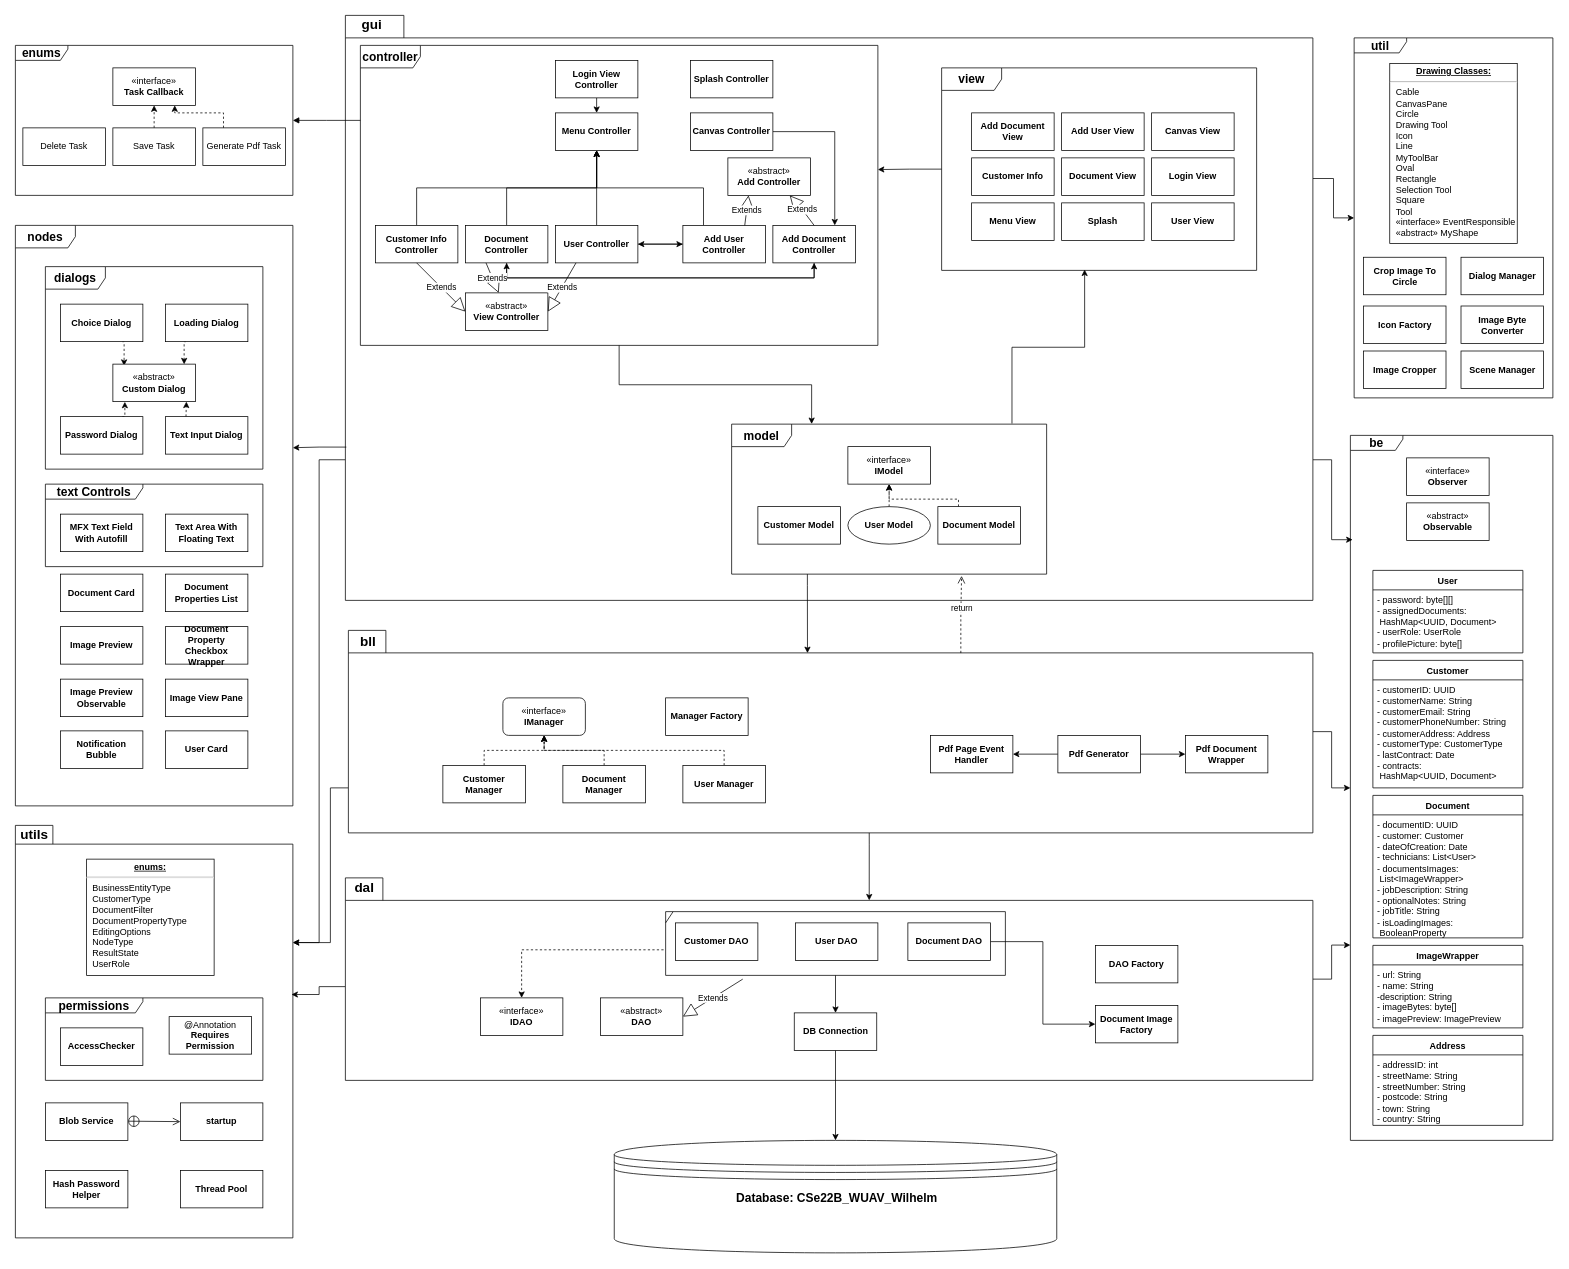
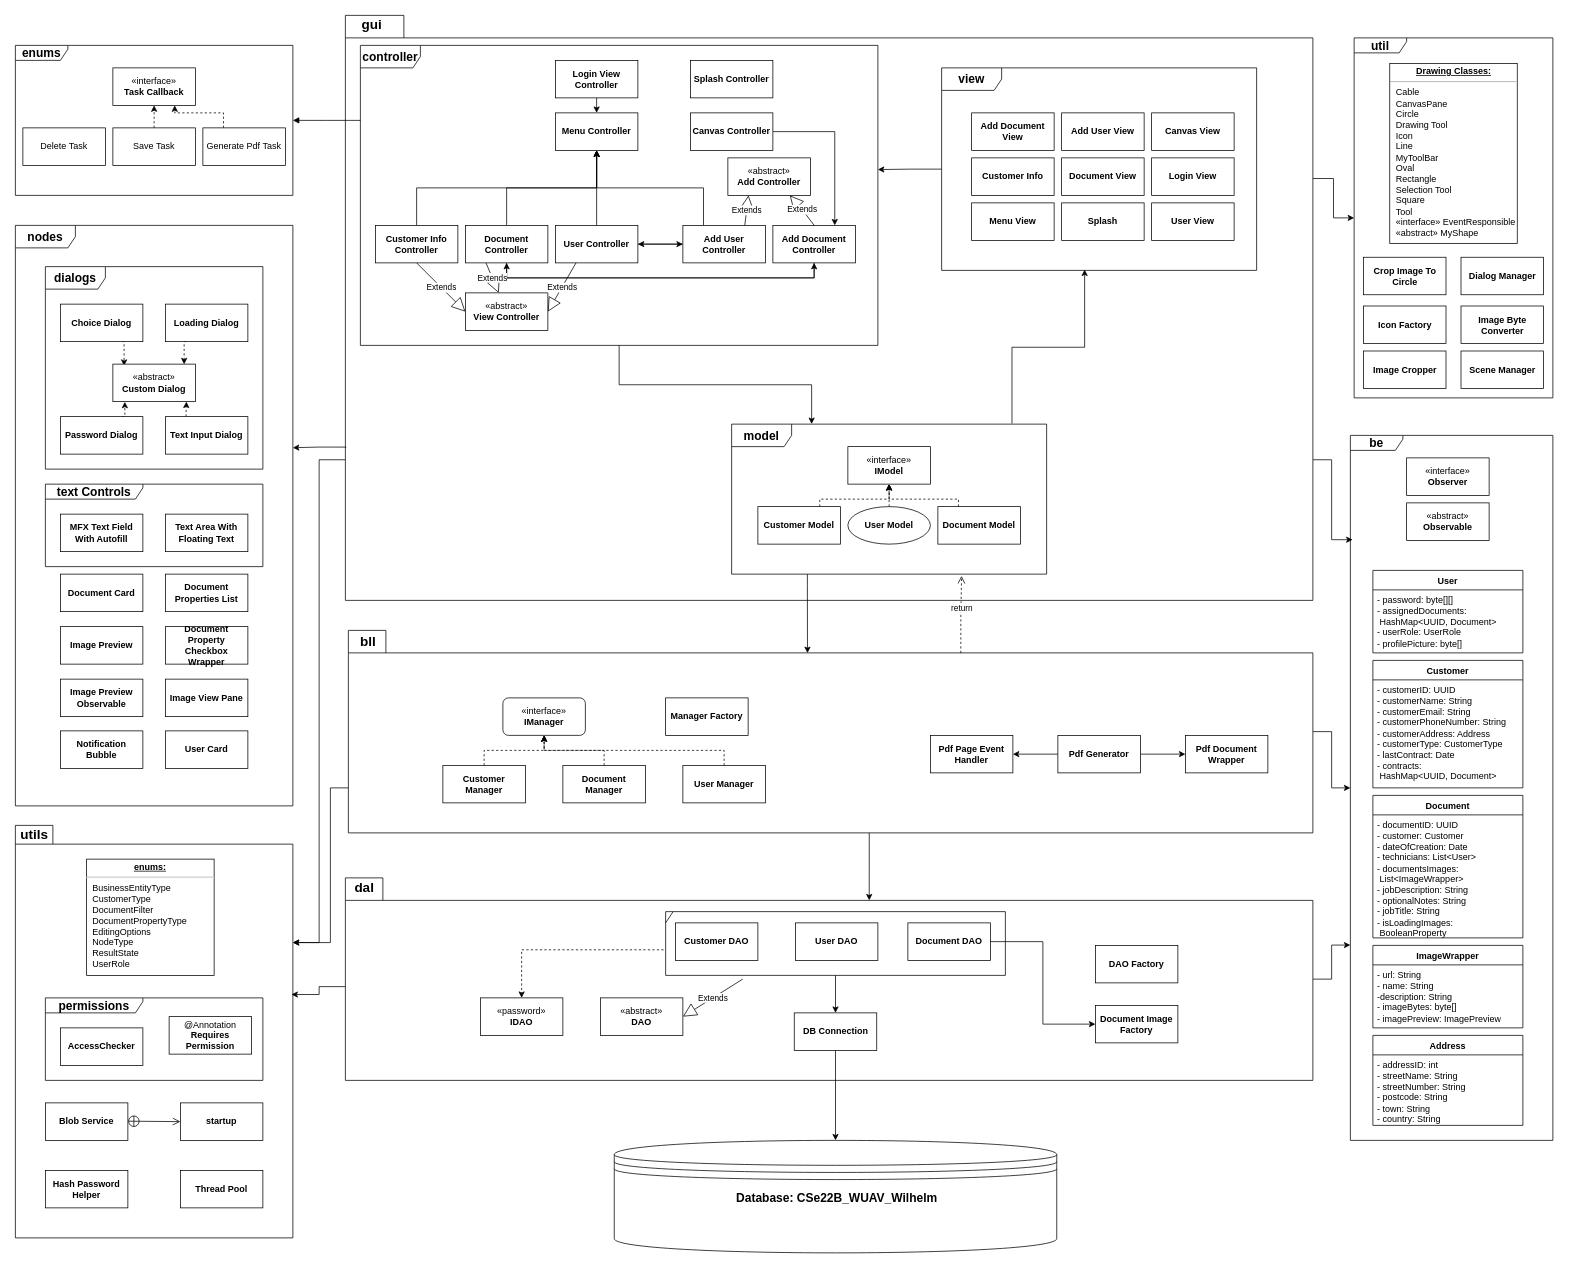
edge "Customer Model" -> "«interface» IModel": added
node "«interface» IDAO": label "«interface» IDAO" -> "«password» IDAO"
